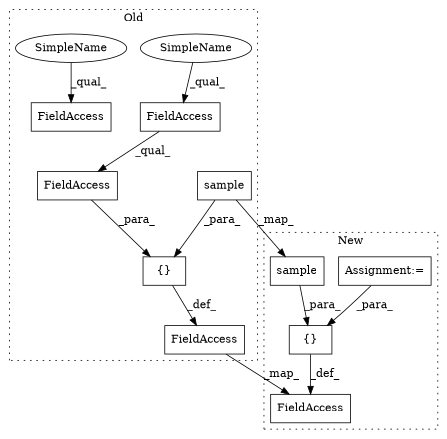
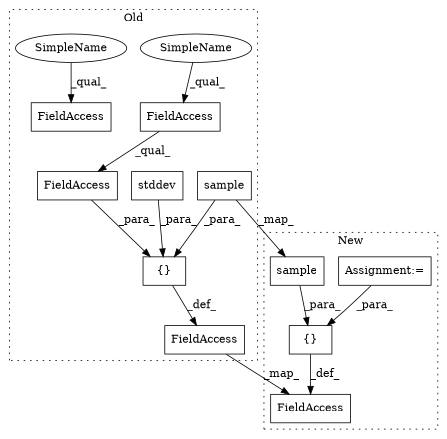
node "stddev": added
